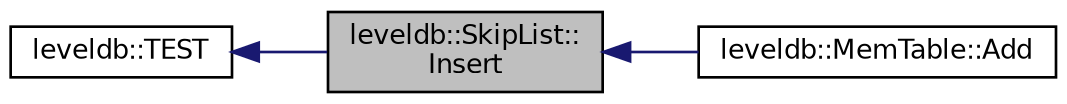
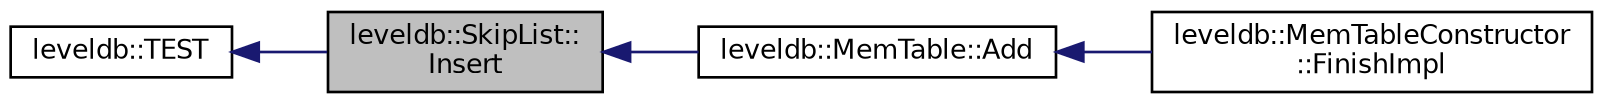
node "leveldb::MemTableConstructor ::FinishImpl": added
